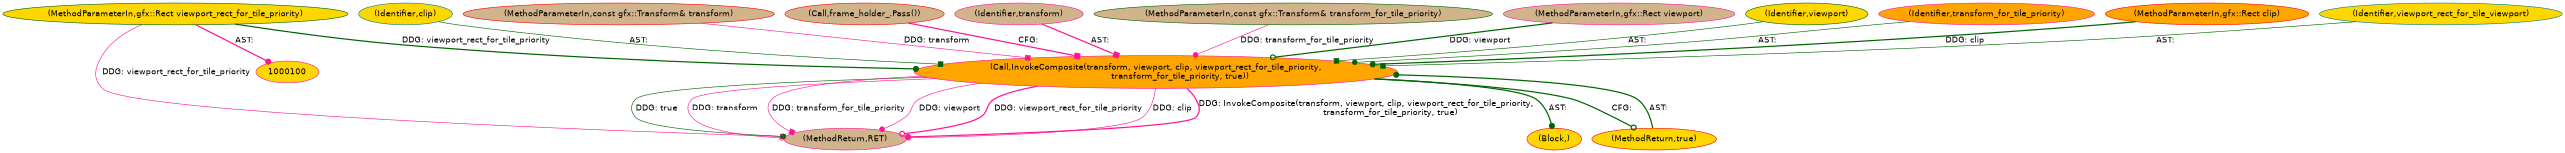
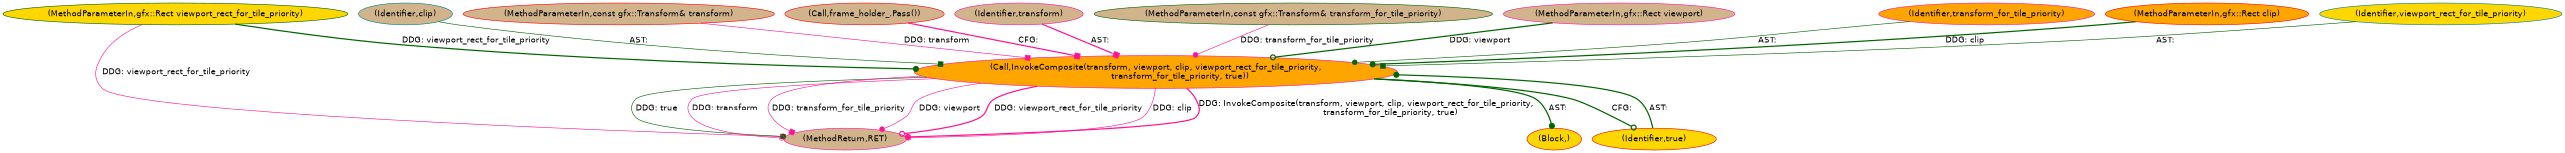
node "(Identifier,clip)": fillcolor gold -> tan
node "(Identifier,viewport)": removed
node "(Identifier,viewport_rect_for_tile_viewport)": label "(Identifier,viewport_rect_for_tile_viewport)" -> "(Identifier,viewport_rect_for_tile_priority)"
node "1000100": removed
node "(MethodReturn,true)": label "(MethodReturn,true)" -> "(Identifier,true)"
